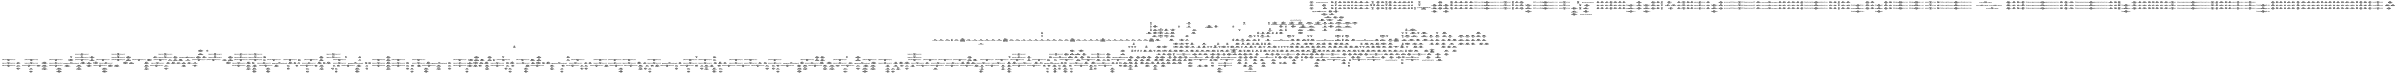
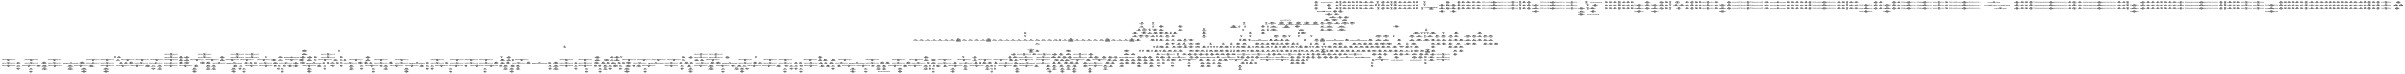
node "CE0x4acc210": removed
